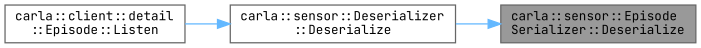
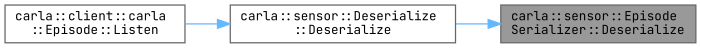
node "carla::client::detail ::Episode::Listen": label "carla::client::detail ::Episode::Listen" -> "carla::client::carla ::Episode::Listen"
node "carla::sensor::Deserializer ::Deserialize": label "carla::sensor::Deserializer ::Deserialize" -> "carla::sensor::Deserialize ::Deserialize"
